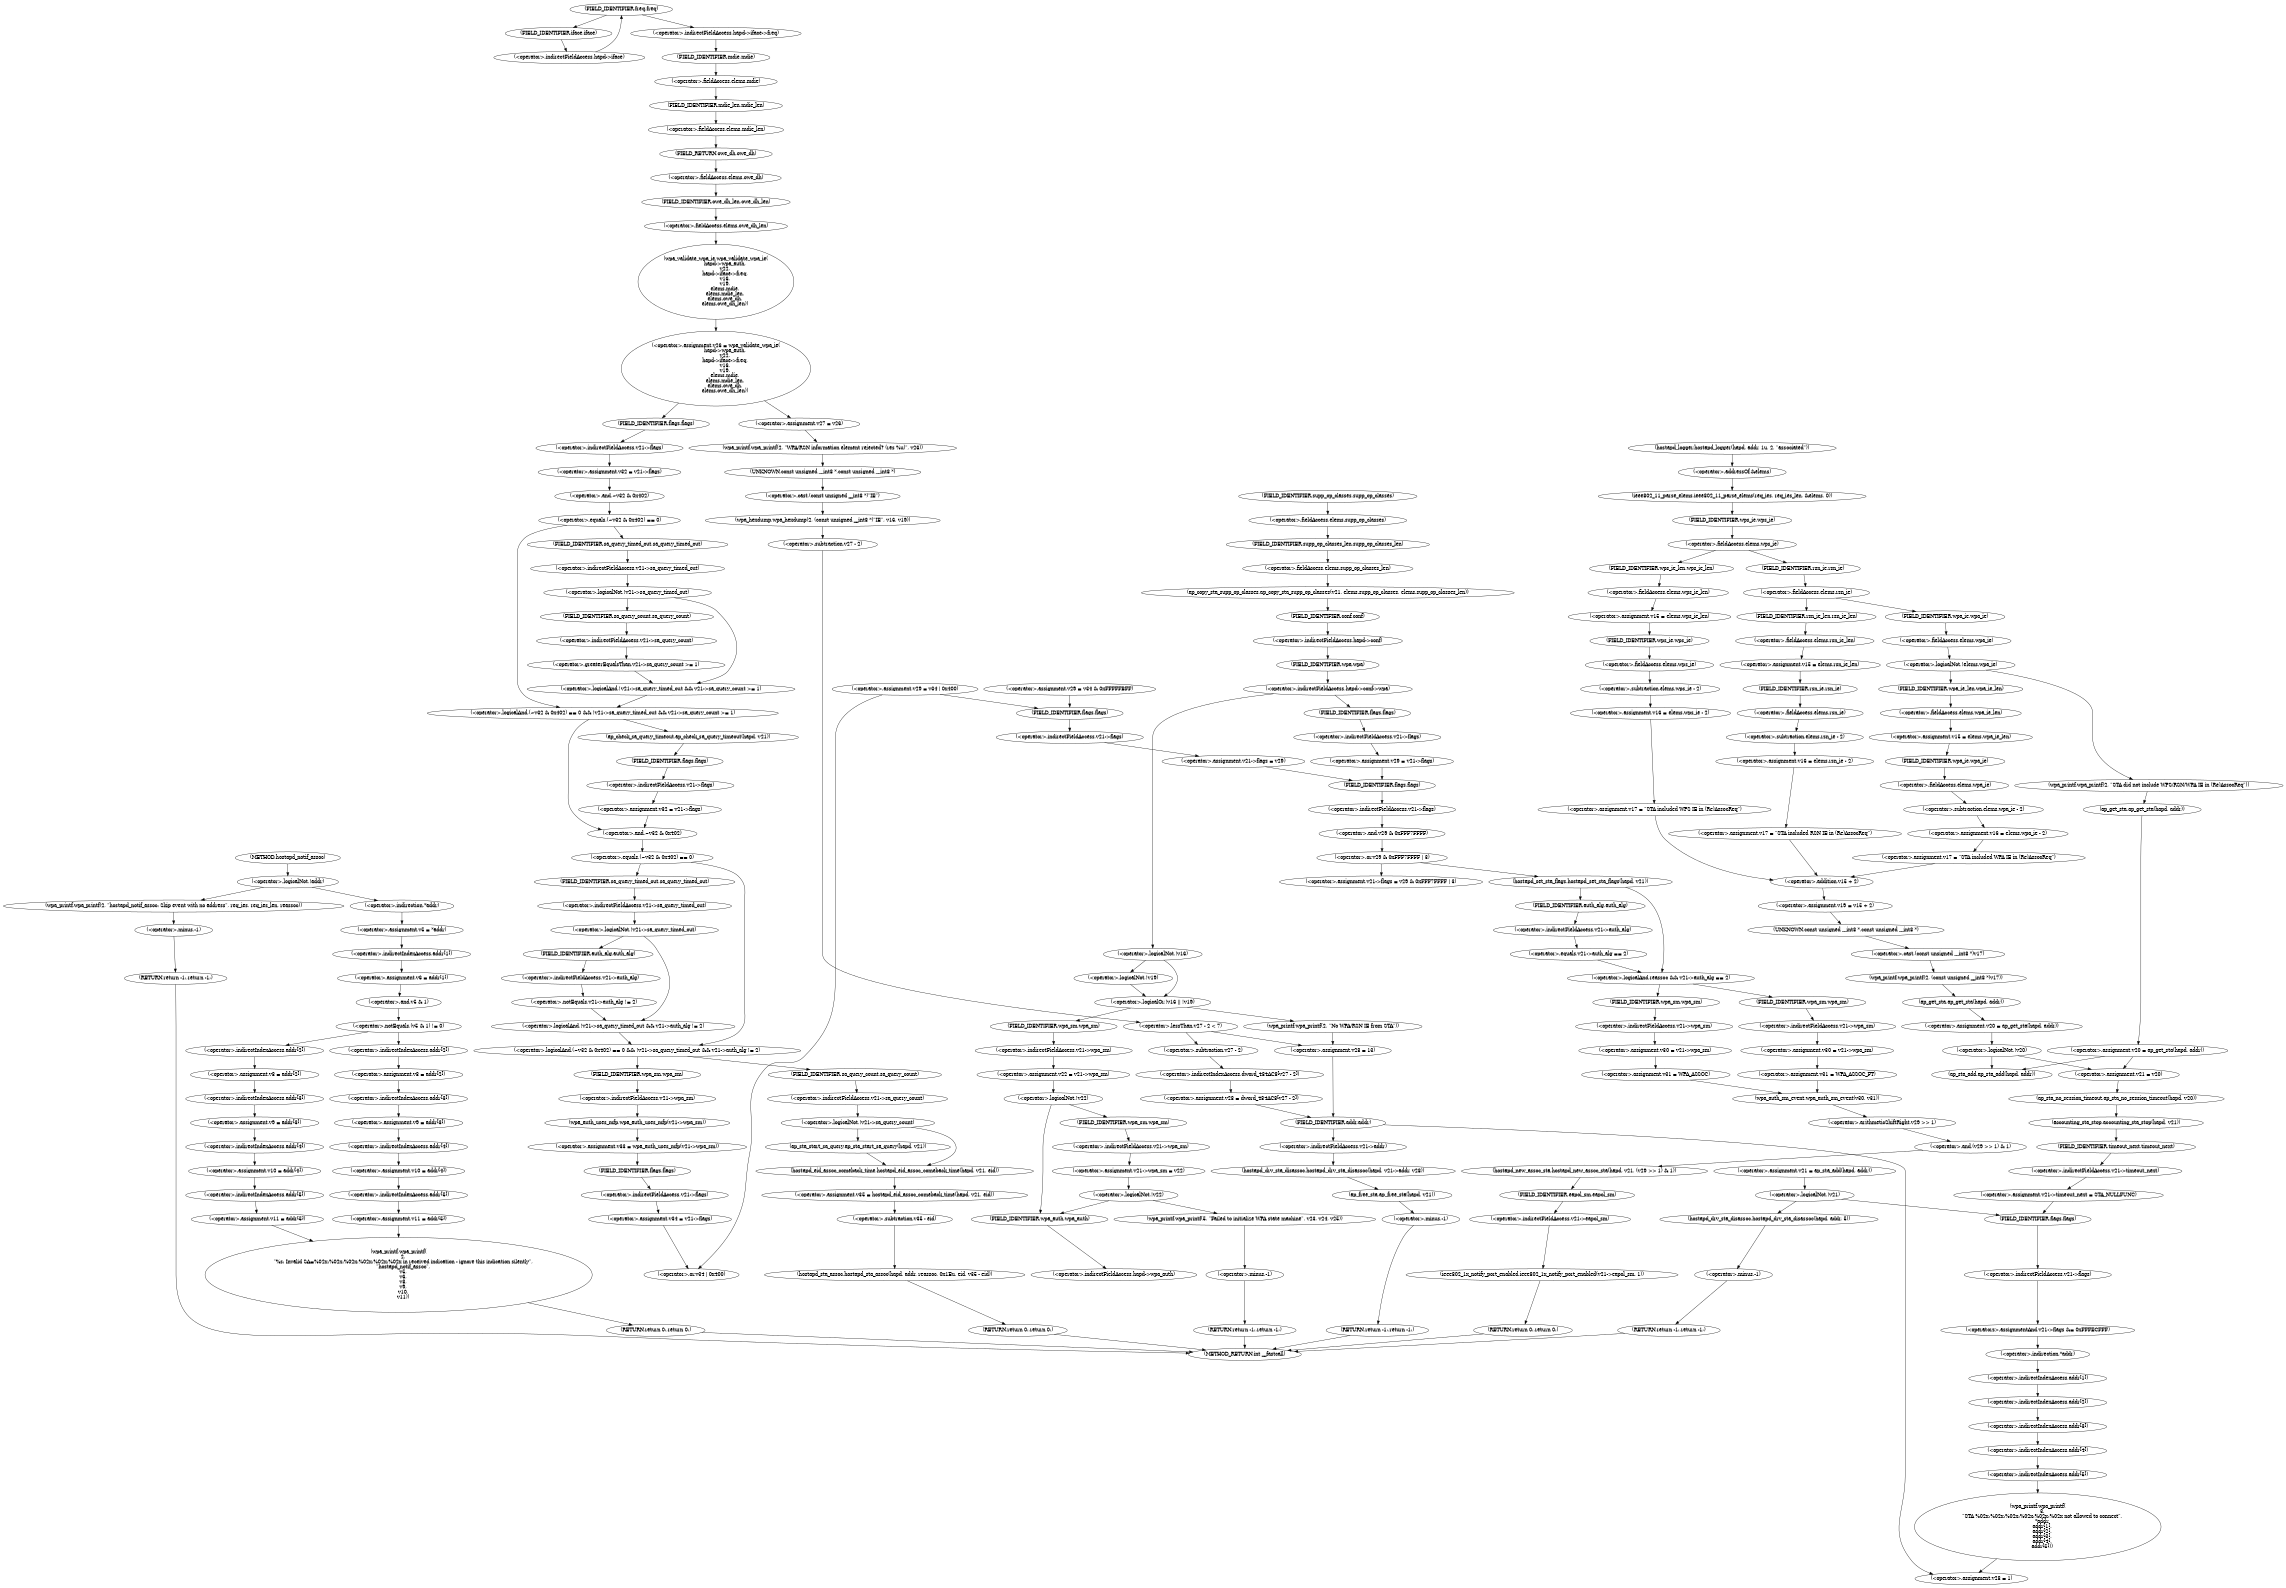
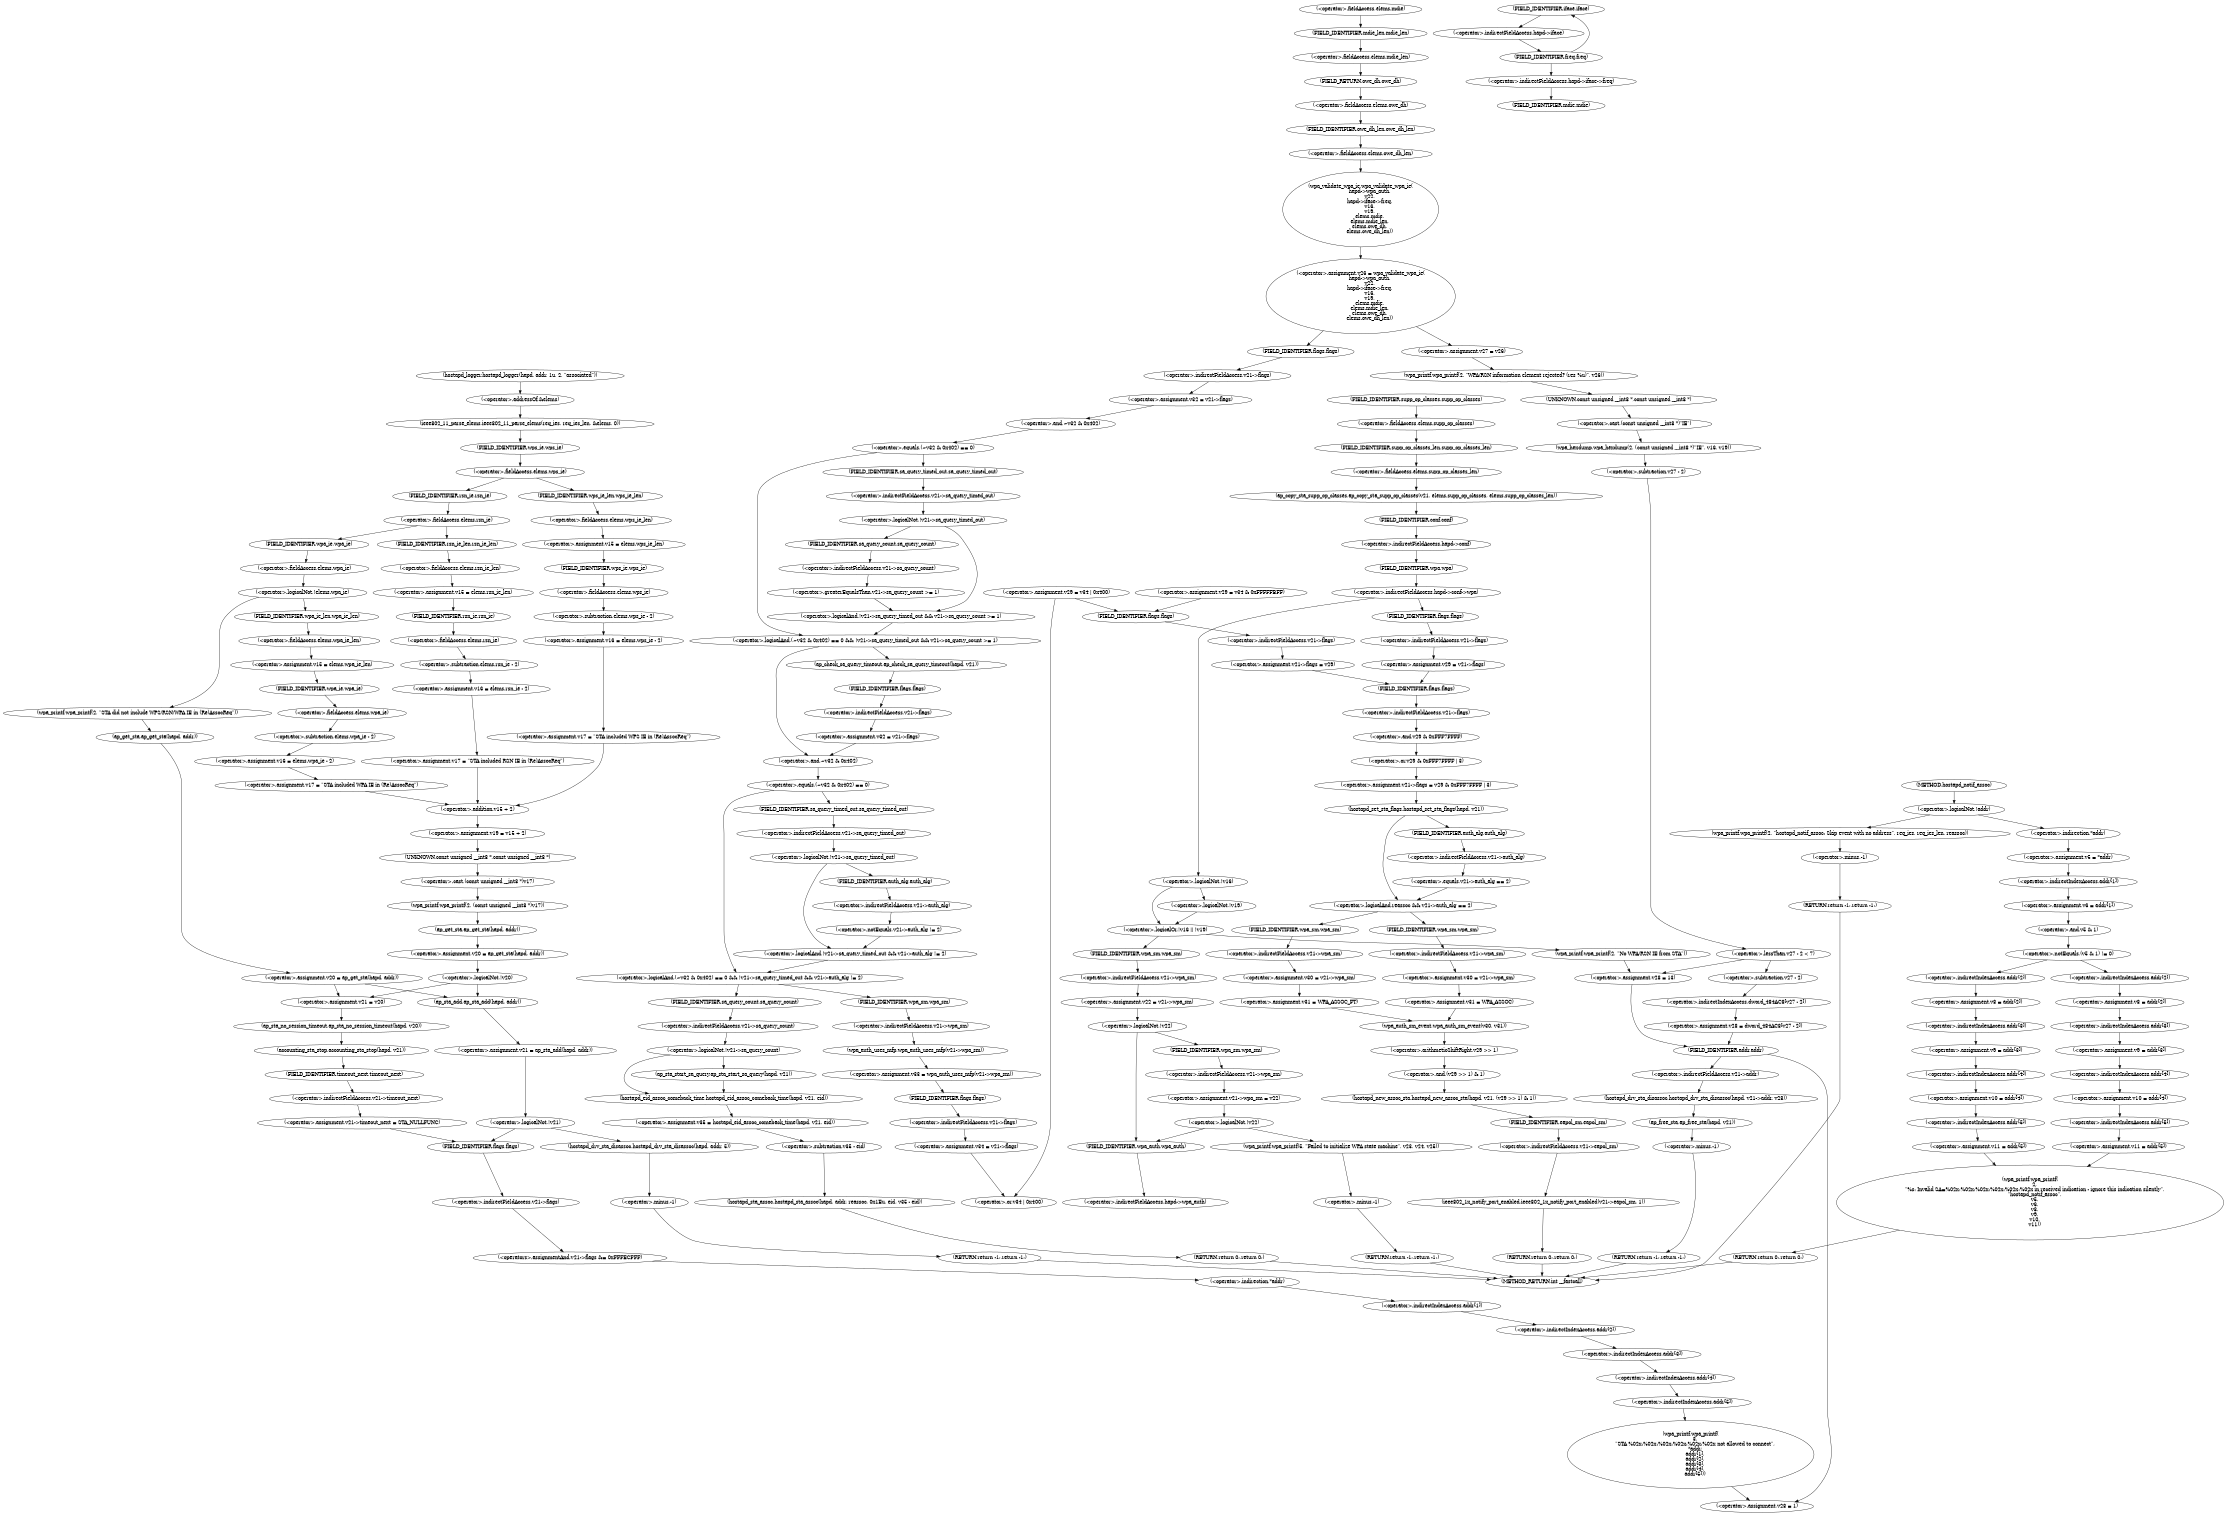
edge "(FIELD_IDENTIFIER,mdie,mdie)" -> "(<operator>.fieldAccess,elems.mdie)": removed
edge "(<operator>.or,v29 & 0xFFF7FFFF | 3)" -> "(hostapd_set_sta_flags,hostapd_set_sta_flags(hapd, v21))": now "(<operator>.assignment,v21->flags = v29 & 0xFFF7FFFF | 3)" -> "(hostapd_set_sta_flags,hostapd_set_sta_flags(hapd, v21))"
edge "(ap_sta_add,ap_sta_add(hapd, addr))" -> "(<operator>.assignment,v21 = ap_sta_add(hapd, addr))": added
